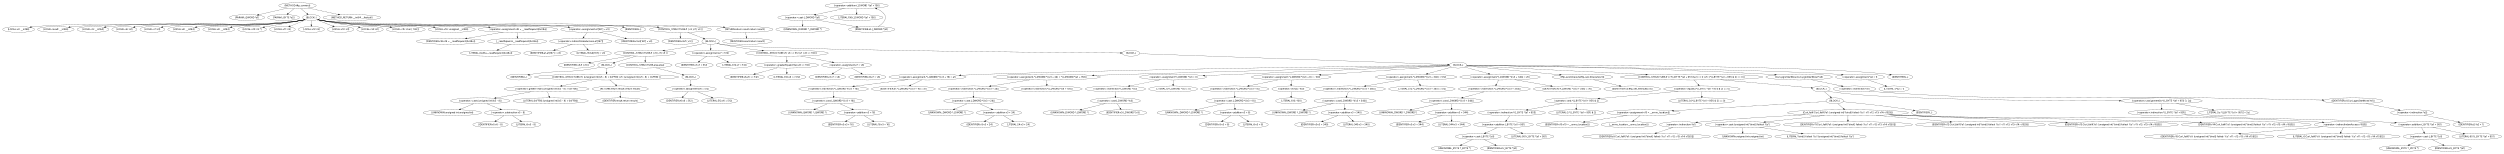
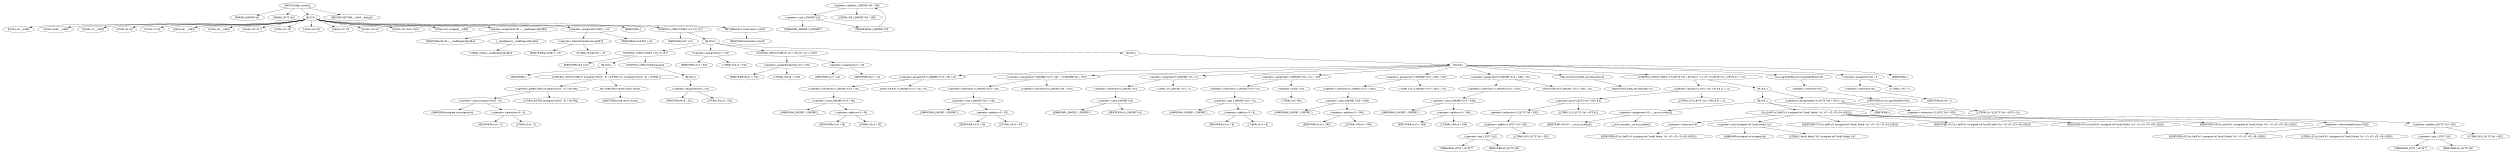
edge "(IDENTIFIER,a1,Curl_pgrsStartNow(*a1))" -> "(<operator>.indirection,*a2)": now "(<operator>.assignment,*a2 = 1)" -> "(<operator>.indirection,*a2)"
